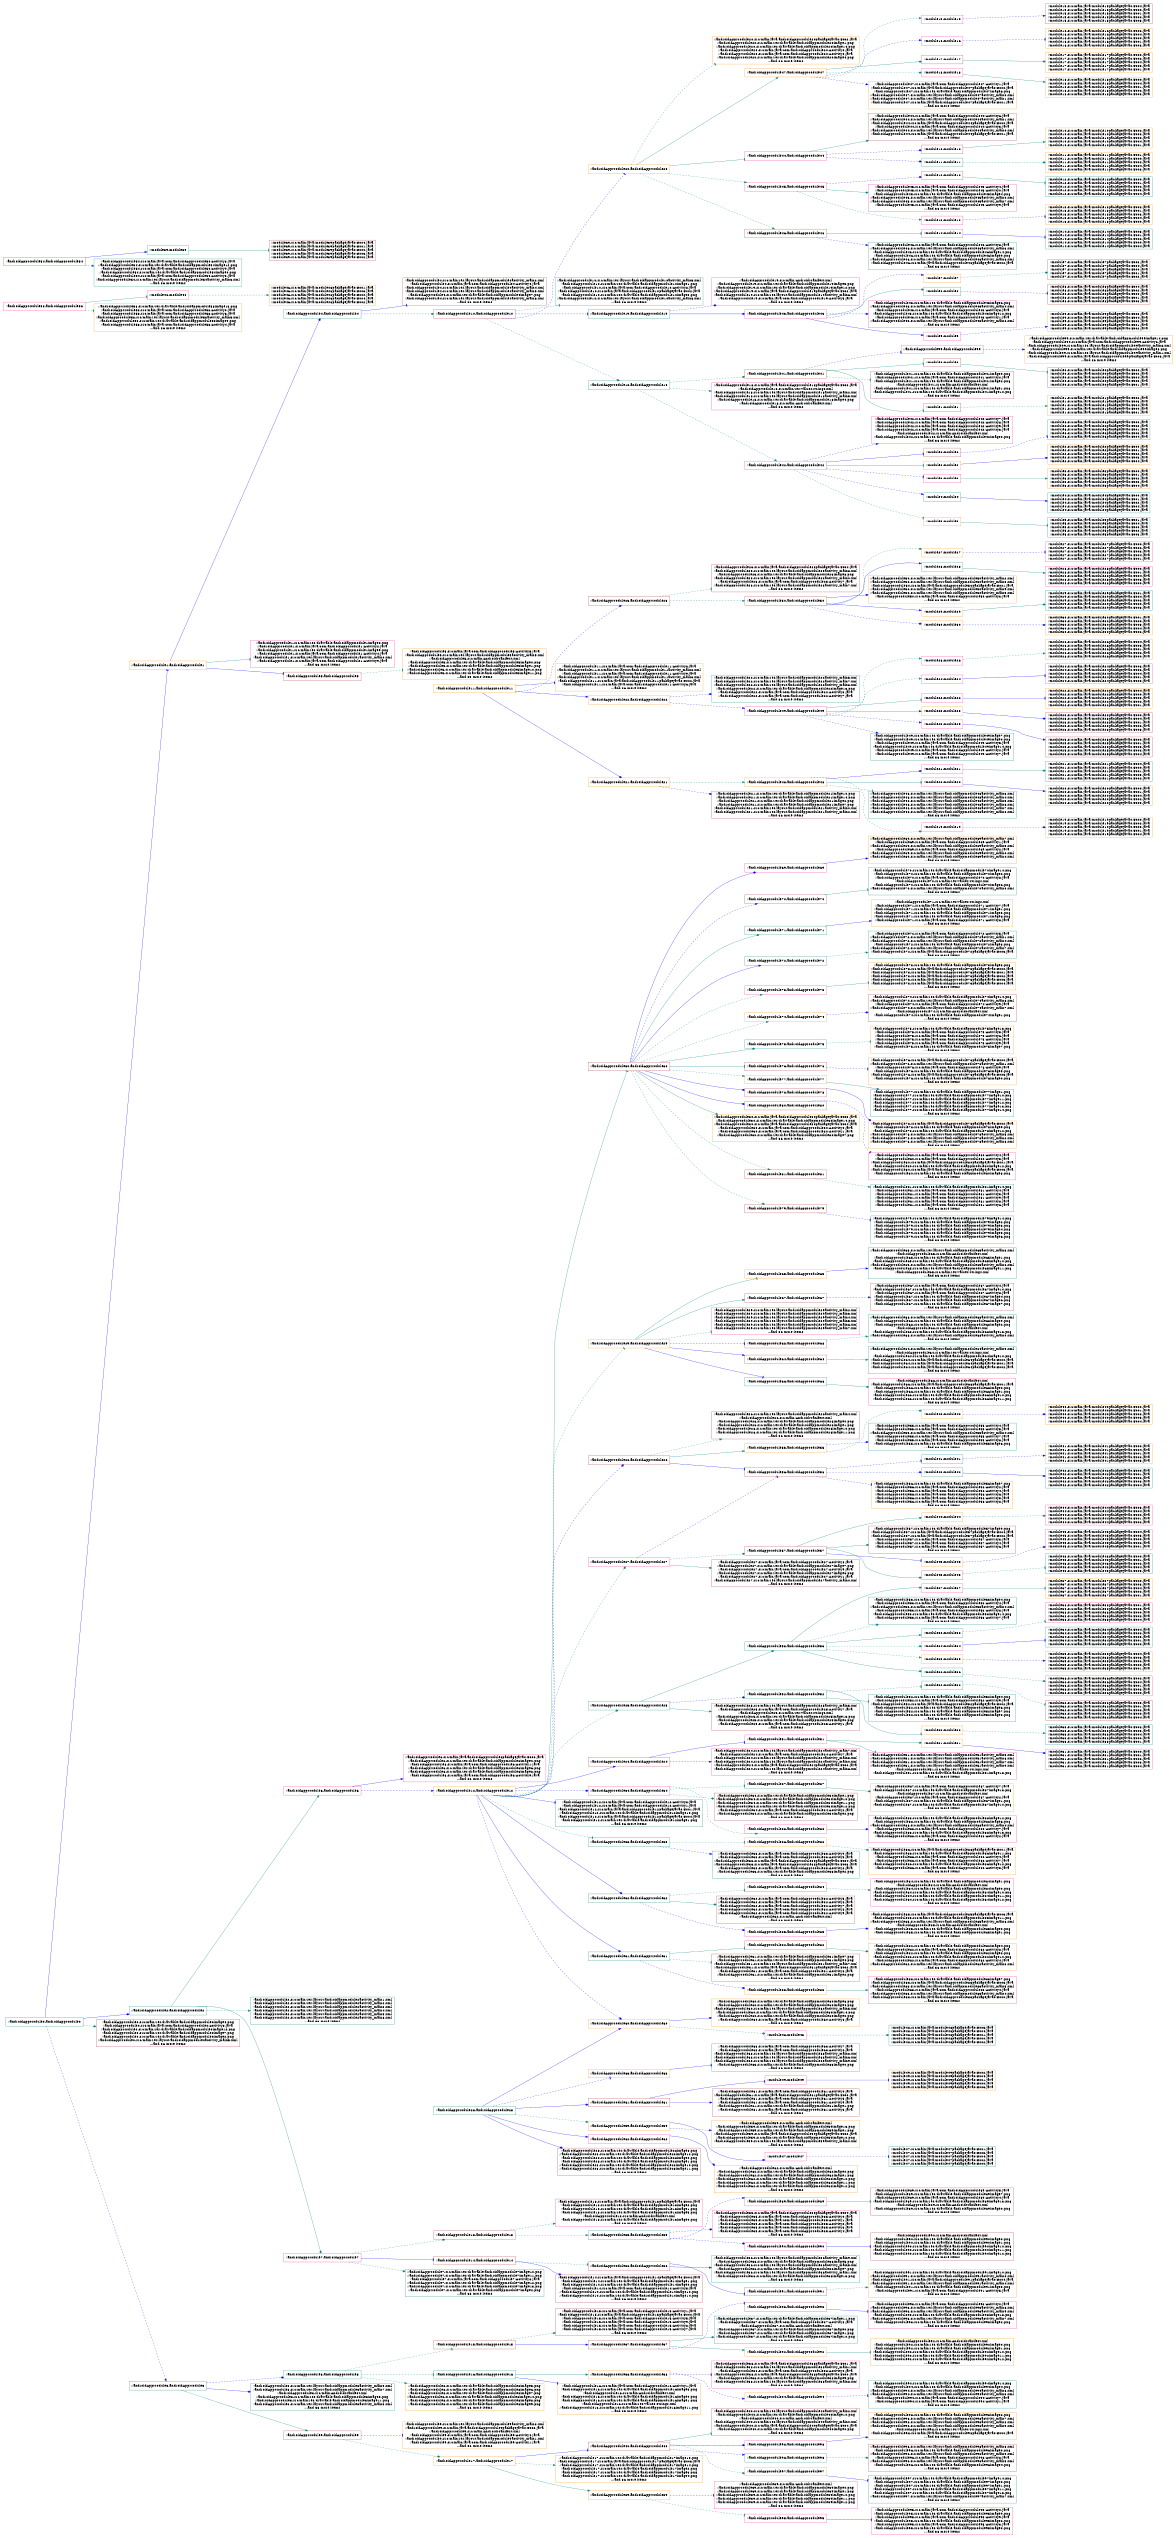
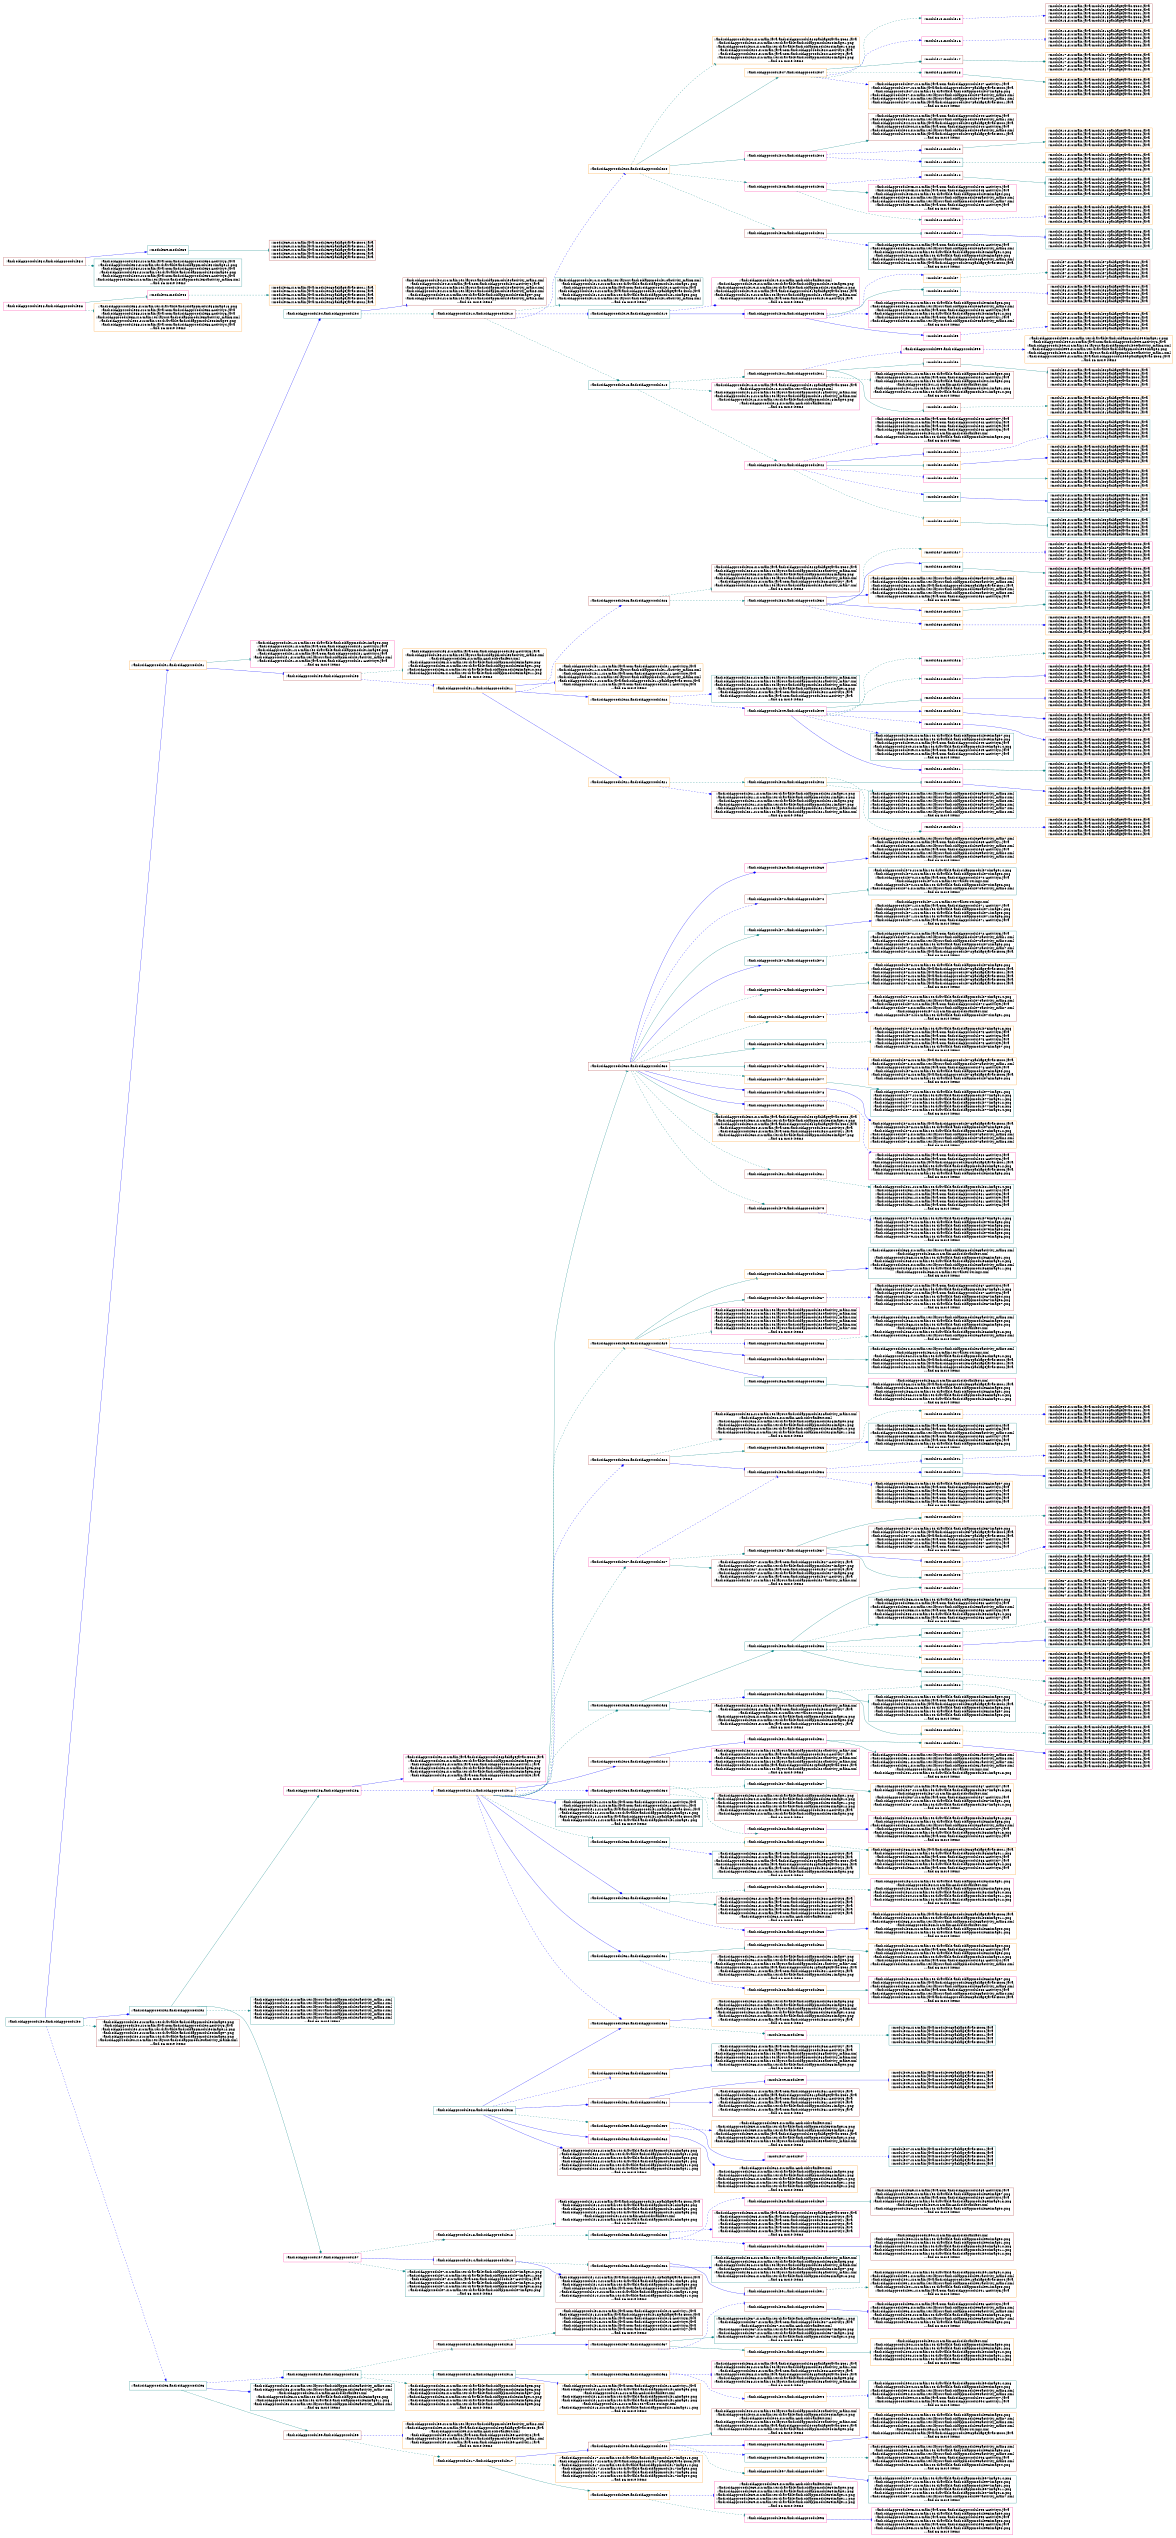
edge "//androidAppModule5:androidAppModule5" -> "//androidAppModule11:androidAppModule11": added
edge "//androidAppModule48:androidAppModule48" -> "//module21:module21": now "//androidAppModule49:androidAppModule49" -> "//module21:module21"
